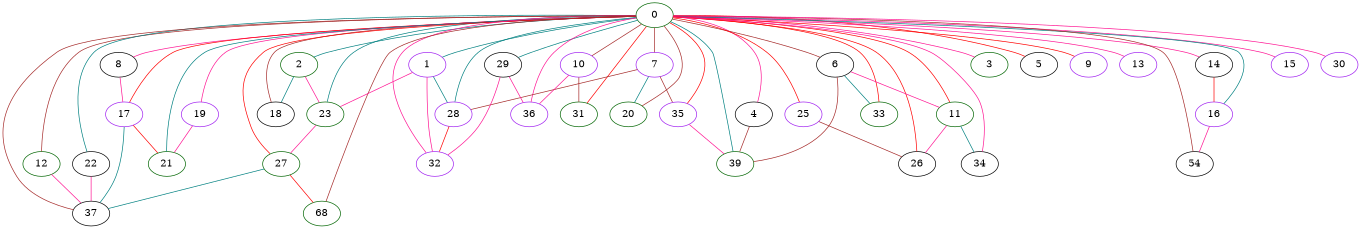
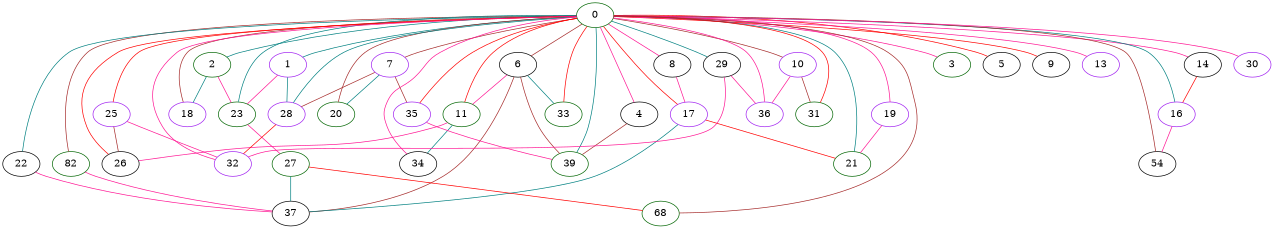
edge "0" -- "37": now "6" -- "37"
edge "0" -- "27": removed
node "9": color purple -> black
node "15": removed
node "18": color black -> purple
edge "1" -- "32": now "25" -- "32"
node "12": label "12" -> "82"
